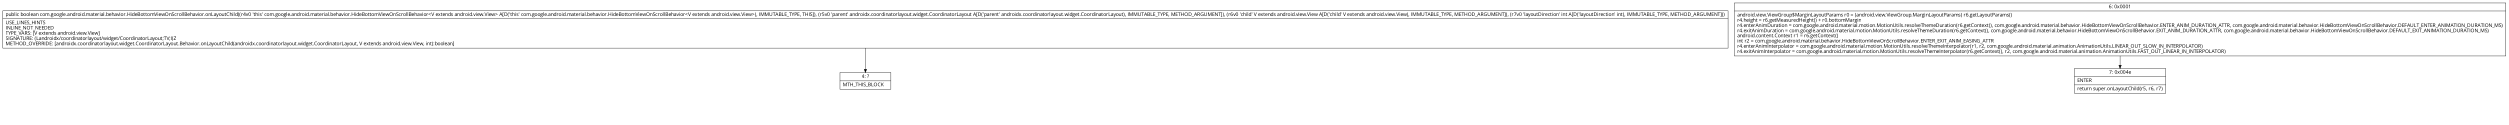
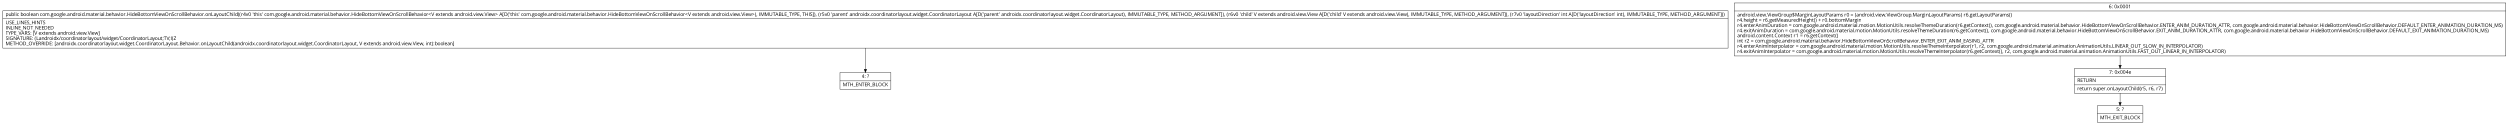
node "7: 0x004e": text "ENTER" -> "RETURN"
node "4: ?": text "MTH_THIS_BLOCK" -> "MTH_ENTER_BLOCK"
node "5: ?": added
